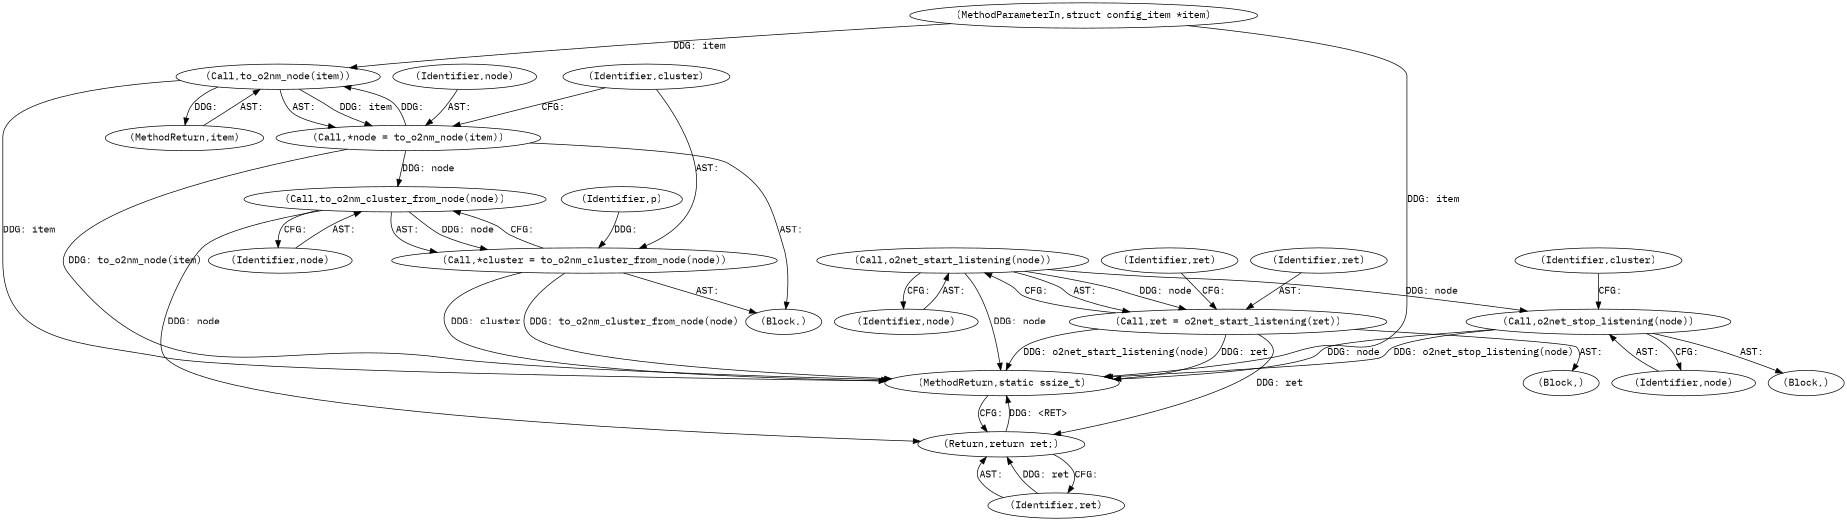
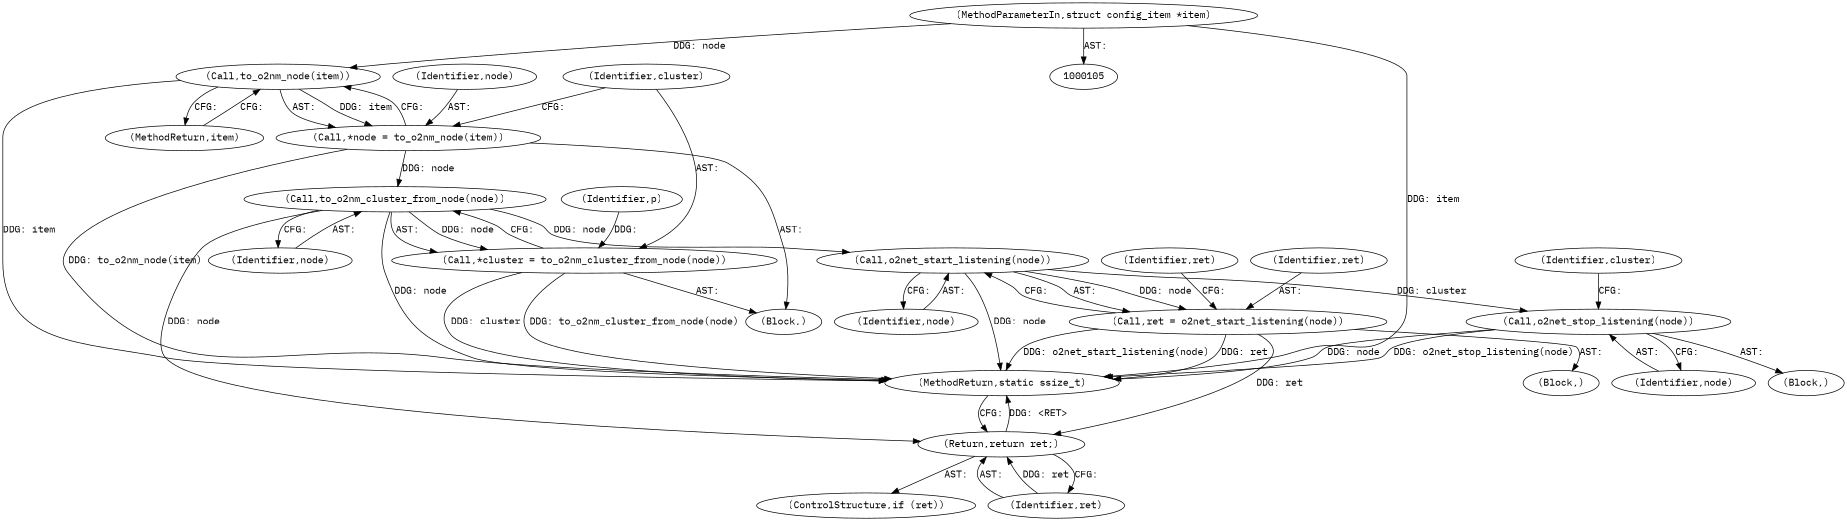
edge "(MethodParameterIn,struct config_item *item)" -> "(Call,to_o2nm_node(item))": label "DDG: item" -> "DDG: node"
node "1000105": added
edge "(Call,to_o2nm_node(item))" -> "(MethodReturn,item)": label "DDG: " -> "CFG: "
edge "(MethodReturn,item)" -> "(Call,to_o2nm_node(item))": label "AST: " -> "CFG: "
edge "(Call,*node = to_o2nm_node(item))" -> "(Call,to_o2nm_node(item))": label "DDG: " -> "CFG: "
edge "(Call,to_o2nm_cluster_from_node(node))" -> "(Call,o2net_start_listening(node))": added, label "DDG: node"
edge "(Call,o2net_start_listening(node))" -> "(Call,o2net_stop_listening(node))": label "DDG: node" -> "DDG: cluster"
node "(Call,ret = o2net_start_listening(ret))": label "(Call,ret = o2net_start_listening(ret))" -> "(Call,ret = o2net_start_listening(node))"
edge "(Call,to_o2nm_cluster_from_node(node))" -> "(MethodReturn,static ssize_t)": added, label "DDG: node"
node "(ControlStructure,if (ret))": added
